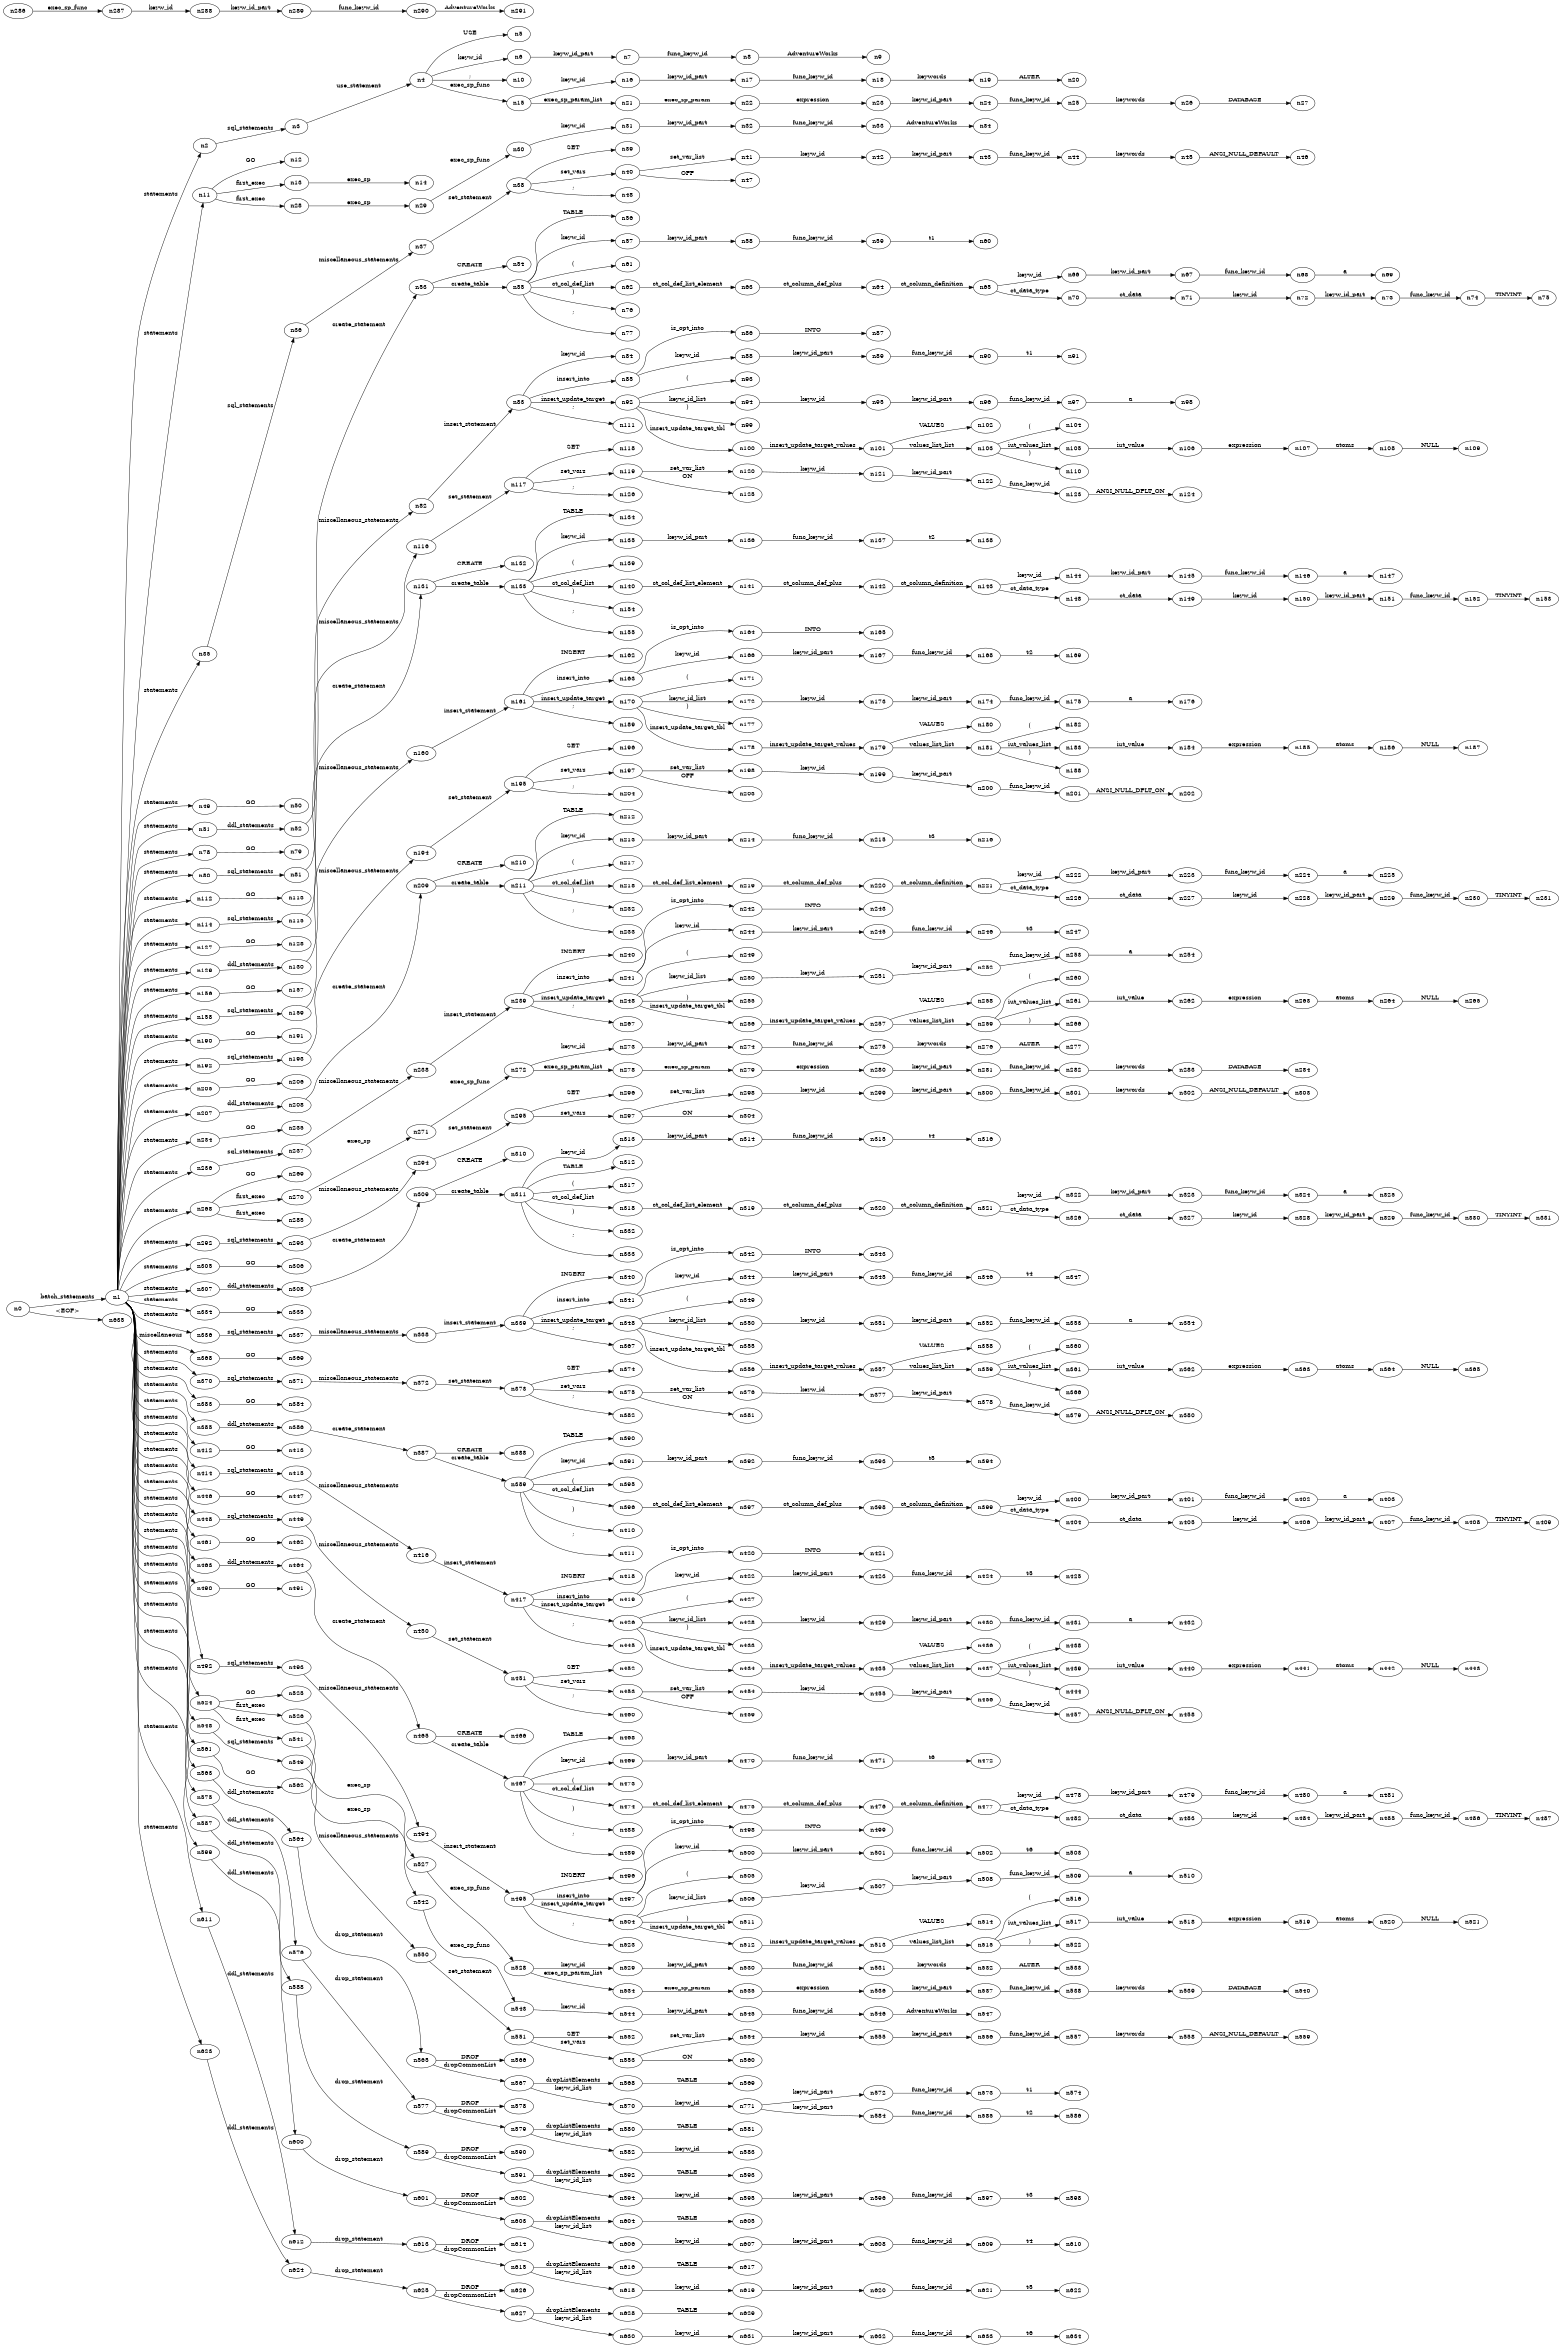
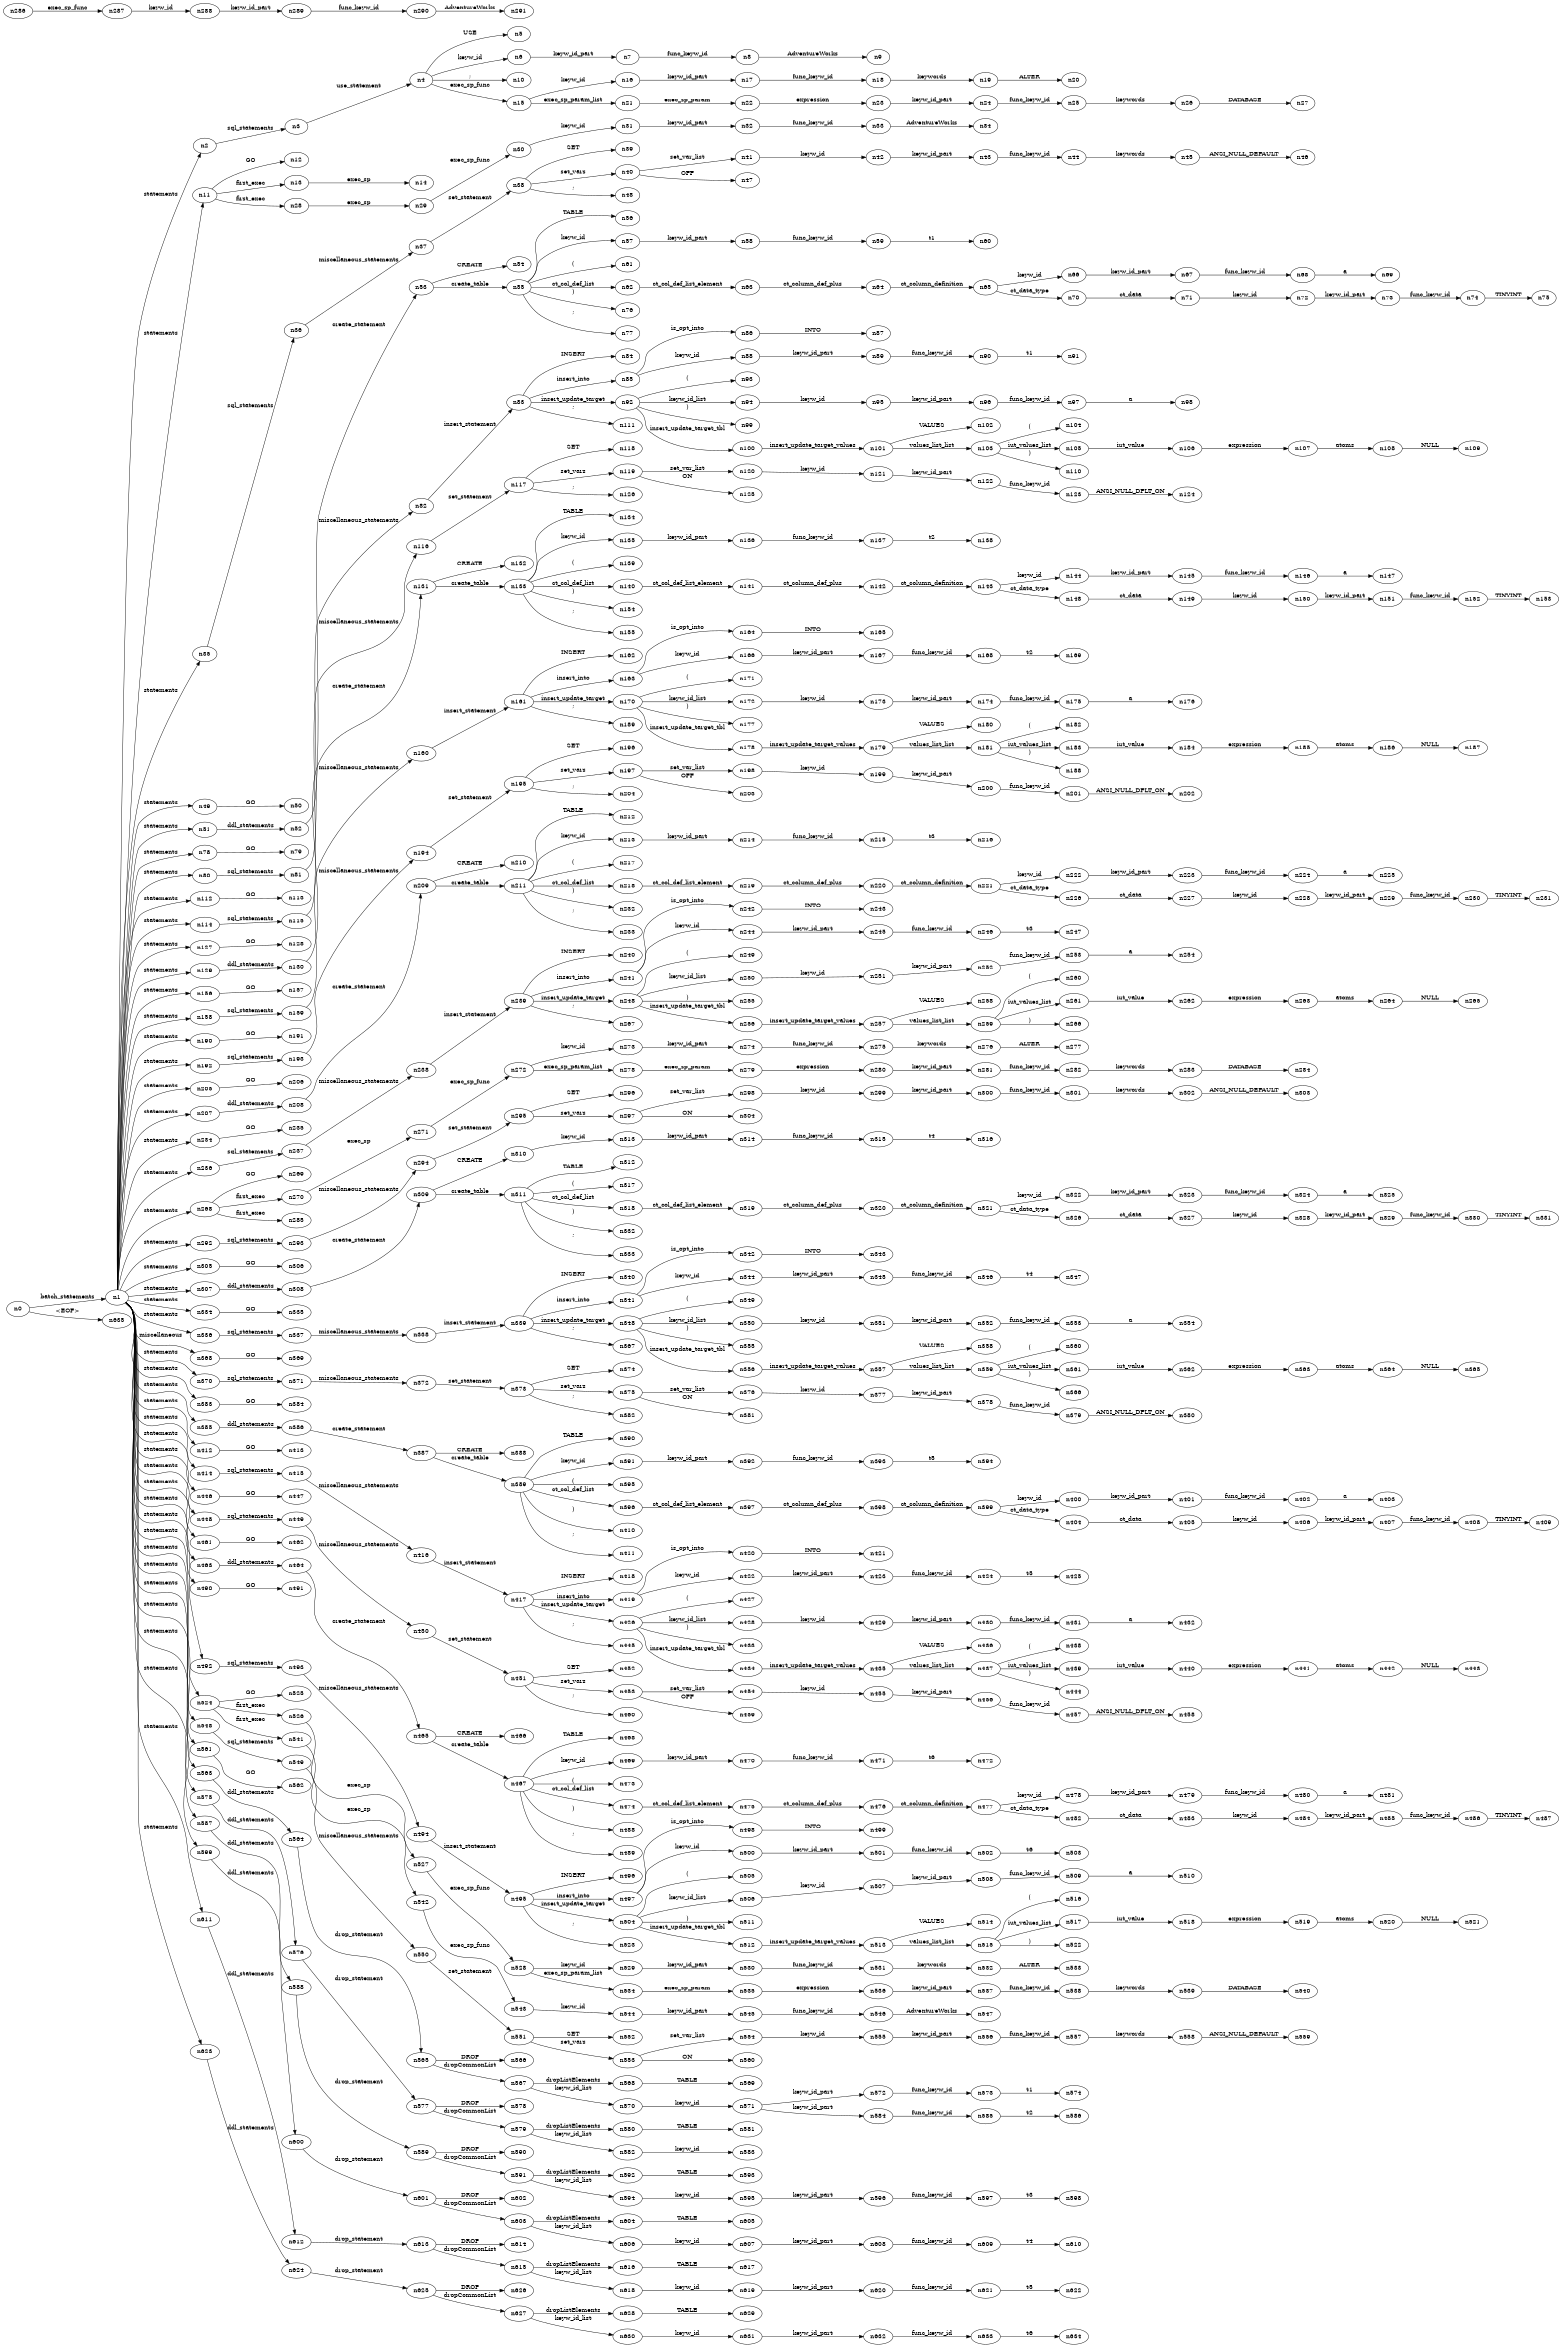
edge "n83" -> "n84": label "keyw_id" -> "INSERT"
edge "n311" -> "n313": now "n310" -> "n313"
node "n771": label "n771" -> "n571"
